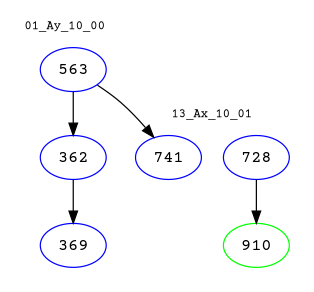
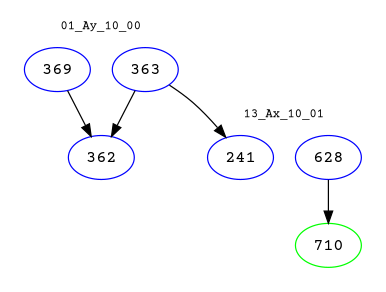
node "563": label "563" -> "363"
node "741": label "741" -> "241"
node "728": label "728" -> "628"
edge "362" -> "369": reversed
node "910": label "910" -> "710"
